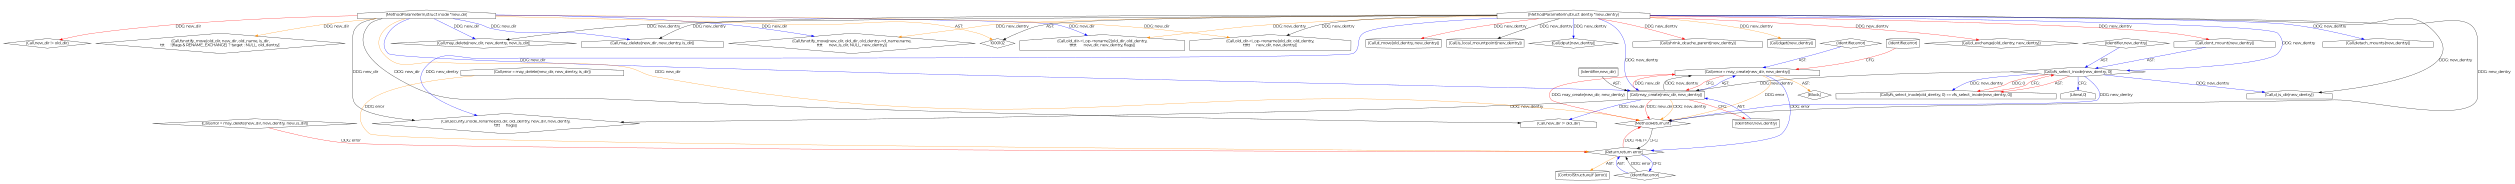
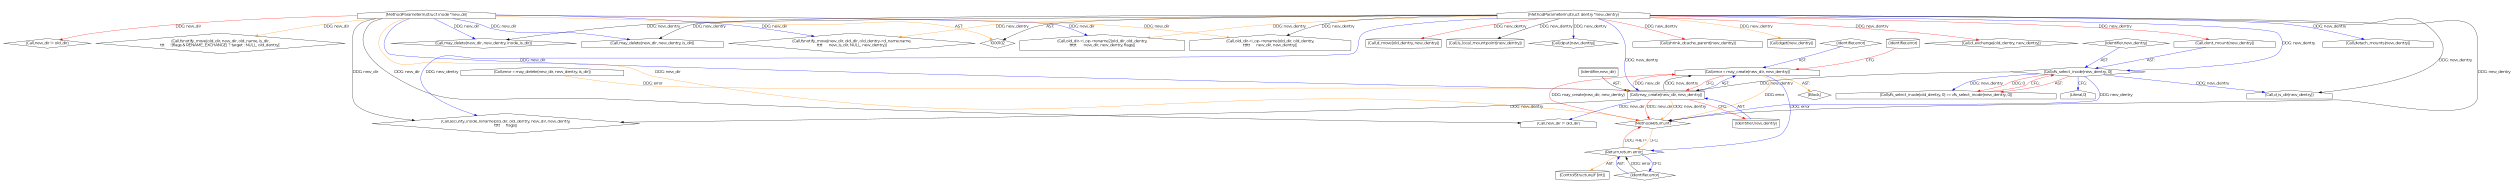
node "(Call,may_delete(new_dir, new_dentry, new_is_dir))": label "(Call,may_delete(new_dir, new_dentry, new_is_dir))" -> "(Call,may_delete(new_dir, new_dentry, inode_is_dir))"
node "(Call,error = may_delete(new_dir, new_dentry, new_is_dir))": removed
edge "(MethodReturn,int)" -> "(Return,return error;)": color black -> darkorange
edge "(Call,error = may_delete(new_dir, new_dentry, is_dir))" -> "(Return,return error;)": now "(Call,error = may_delete(new_dir, new_dentry, is_dir))" -> "(Call,may_create(new_dir, new_dentry))"
node "(ControlStructure,if (error))": label "(ControlStructure,if (error))" -> "(ControlStructure,if (int))"
